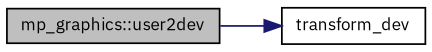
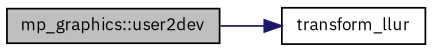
node "transform_dev": label "transform_dev" -> "transform_llur"
